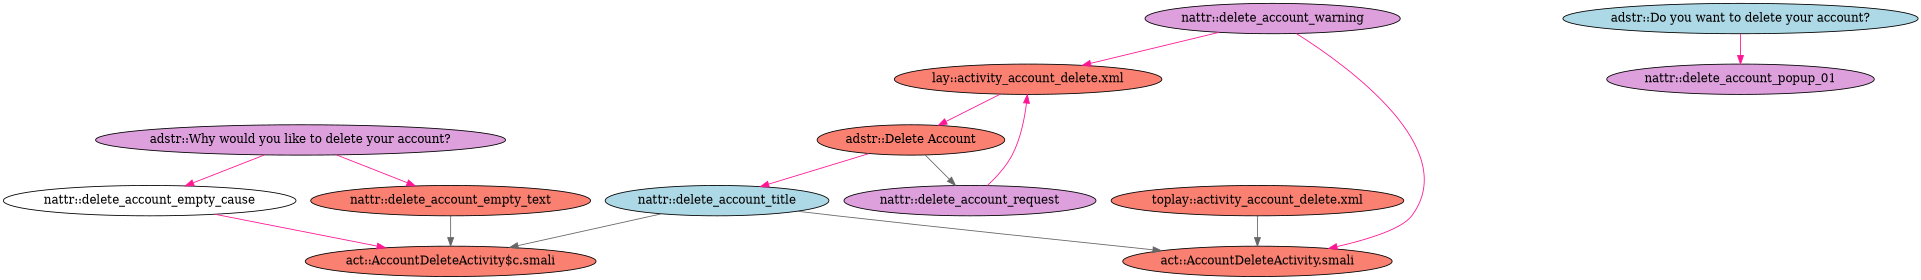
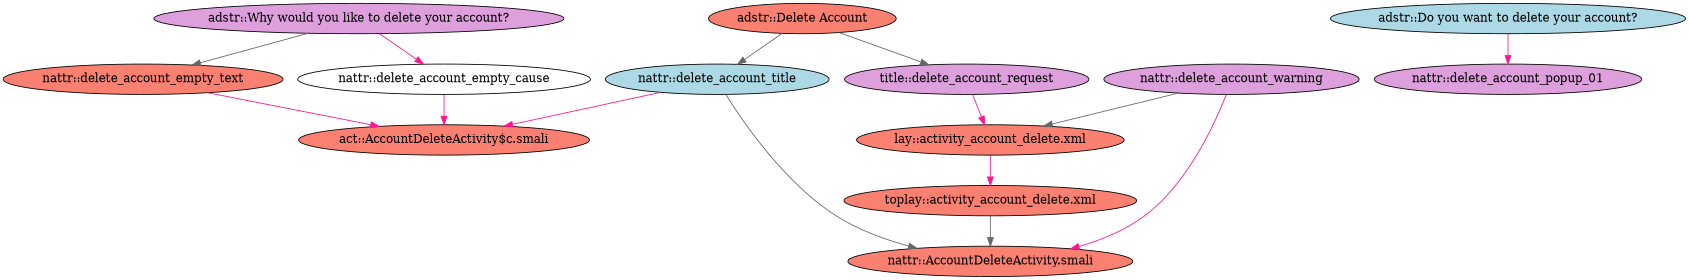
edge "nattr::delete_account_warning" -> "lay::activity_account_delete.xml": color deeppink -> gray40
edge "lay::activity_account_delete.xml" -> "adstr::Delete Account": now "lay::activity_account_delete.xml" -> "toplay::activity_account_delete.xml"
edge "adstr::Why would you like to delete your account?" -> "nattr::delete_account_empty_text": color deeppink -> gray40
edge "adstr::Delete Account" -> "nattr::delete_account_title": color deeppink -> gray40
node "nattr::delete_account_request": label "nattr::delete_account_request" -> "title::delete_account_request"
edge "nattr::delete_account_empty_text" -> "act::AccountDeleteActivity$c.smali": color gray40 -> deeppink
edge "nattr::delete_account_title" -> "act::AccountDeleteActivity$c.smali": color gray40 -> deeppink
node "act::AccountDeleteActivity.smali": label "act::AccountDeleteActivity.smali" -> "nattr::AccountDeleteActivity.smali"
